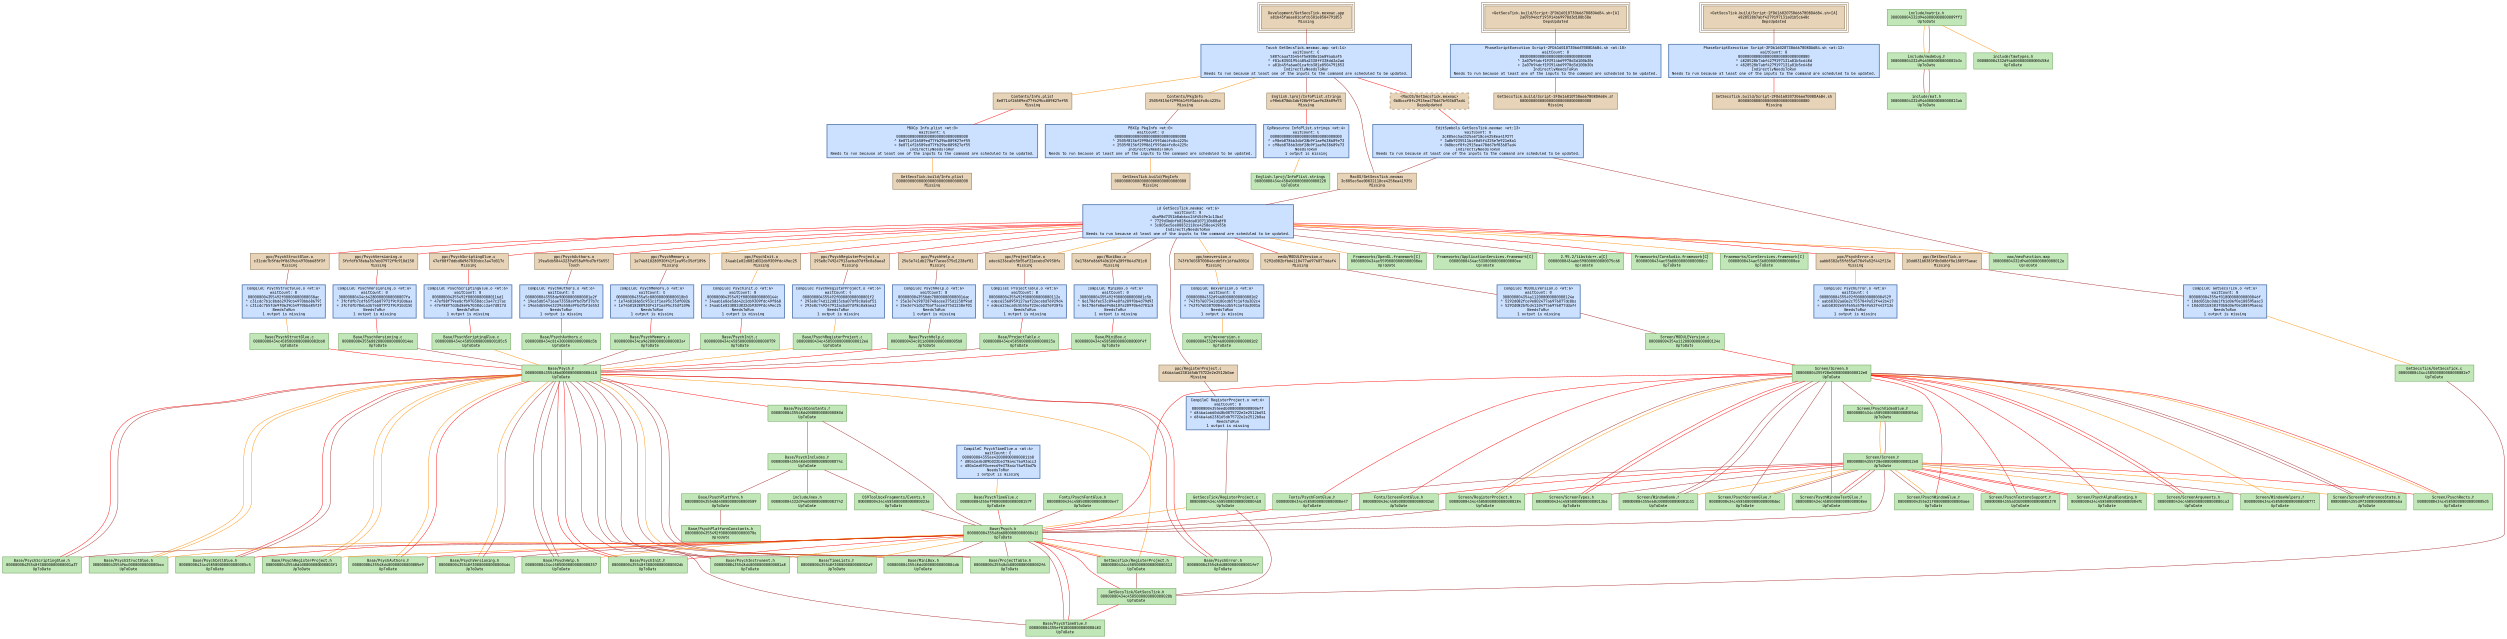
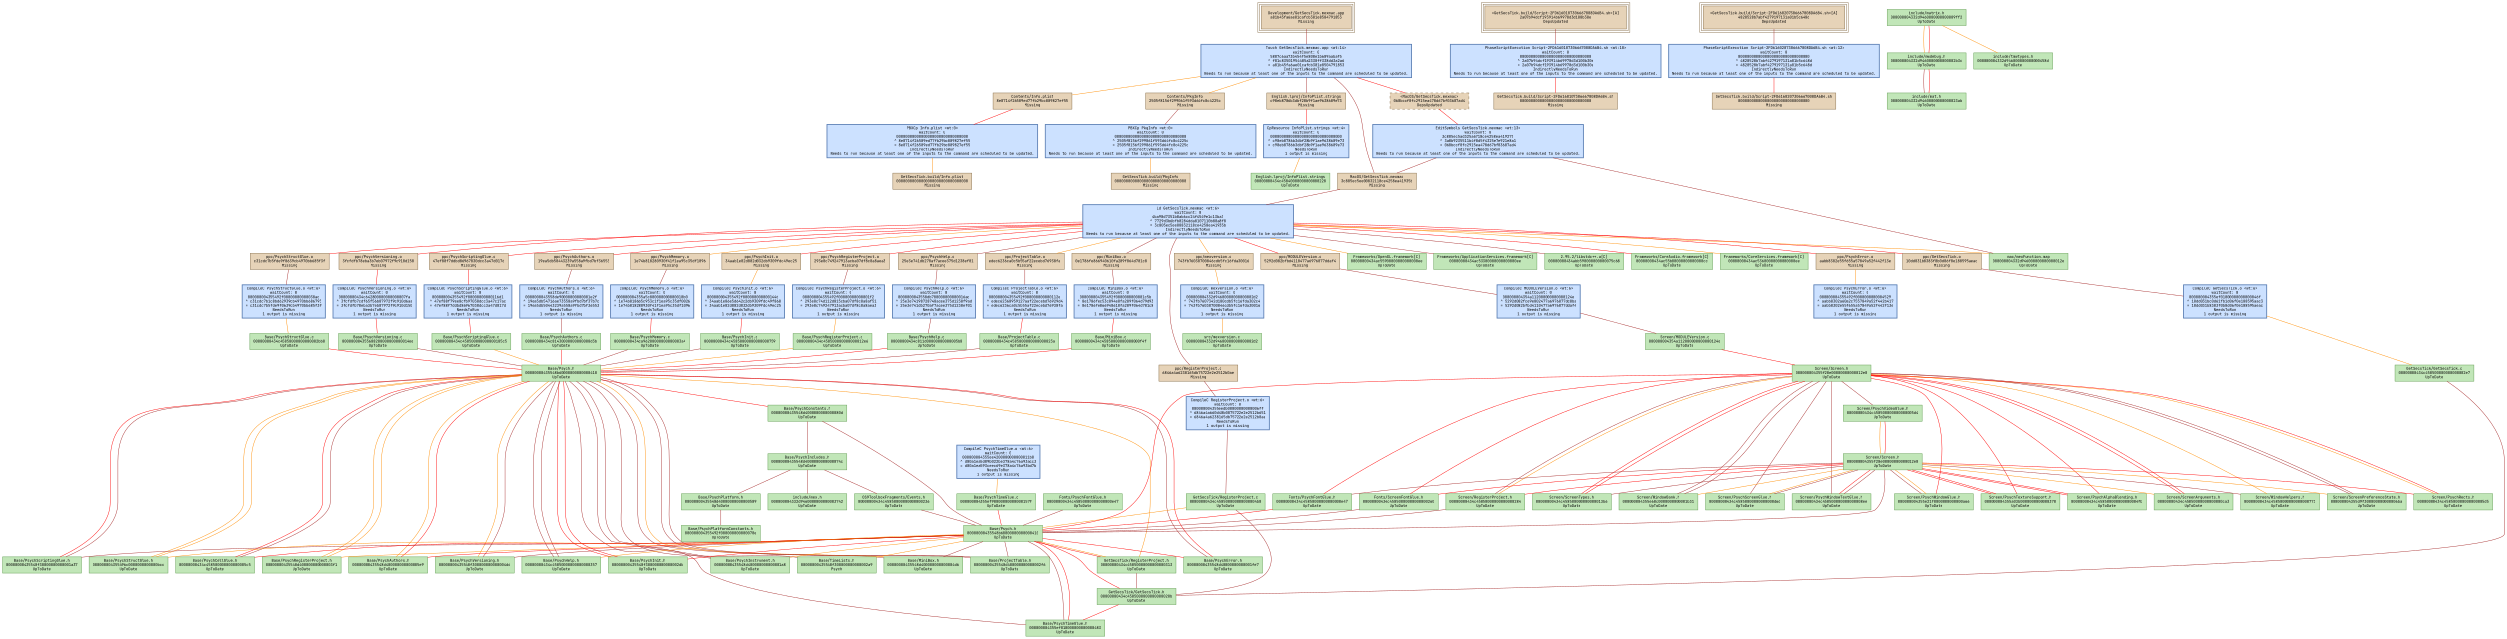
node "ppc/PsychAuthors.o 19ea5db50443239a558a9fbd7bf36553 Touch": label "ppc/PsychAuthors.o 19ea5db50443239a558a9fbd7bf36553 Touch" -> "ppc/PsychAuthors.o 19ea5db50443239a558a9fbd7bf36553 Missing"
node "eedb/MODULEVersion.o 5292d082bfbd4110477a6976077ddaf4 Missing": label "eedb/MODULEVersion.o 5292d082bfbd4110477a6976077ddaf4 Missing" -> "ppc/MODULEVersion.o 5292d082bfbd4110477a6976077ddaf4 Missing"
node "Base/TimeLists.h 00000000435548f300000000000002a9 UpToDate": label "Base/TimeLists.h 00000000435548f300000000000002a9 UpToDate" -> "Base/TimeLists.h 00000000435548f300000000000002a9 Psych"
